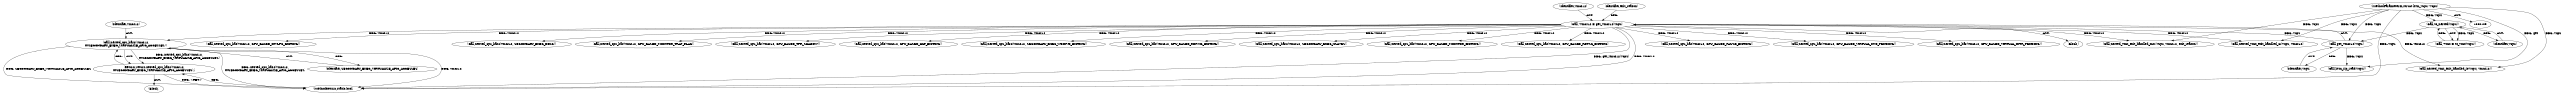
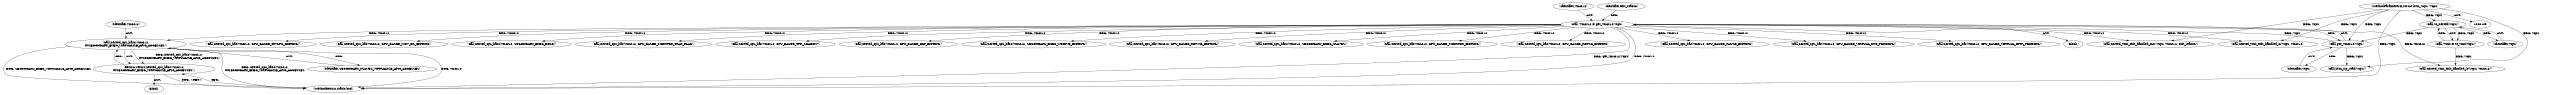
edge "(MethodParameterIn,struct kvm_vcpu *vcpu)" -> "(Call,nested_vmx_exit_handled_io(vcpu, vmcs12))": now "(Call,*vmx = to_vmx(vcpu))" -> "(Call,nested_vmx_exit_handled_io(vcpu, vmcs12))"
edge "(Call,*vmcs12 = get_vmcs12(vcpu))" -> "(Call,get_vmcs12(vcpu))": added, label "CFG:"
edge "(MethodParameterIn,struct kvm_vcpu *vcpu)" -> "(Call,kvm_rip_read(vcpu))": label "DDG: get" -> "DDG: vcpu"
node "(Call,nested_cpu_has(vmcs12, CPU_BASED_MOV_DR_EXITING))": added
node "(Identifier,SECONDARY_EXEC_VIRTUALIZE_APIC_ACCESSES)": label "(Identifier,SECONDARY_EXEC_VIRTUALIZE_APIC_ACCESSES)" -> "(Identifier,SECONDARY_XSAVES_VIRTUALIZE_APIC_ACCESSES)"
